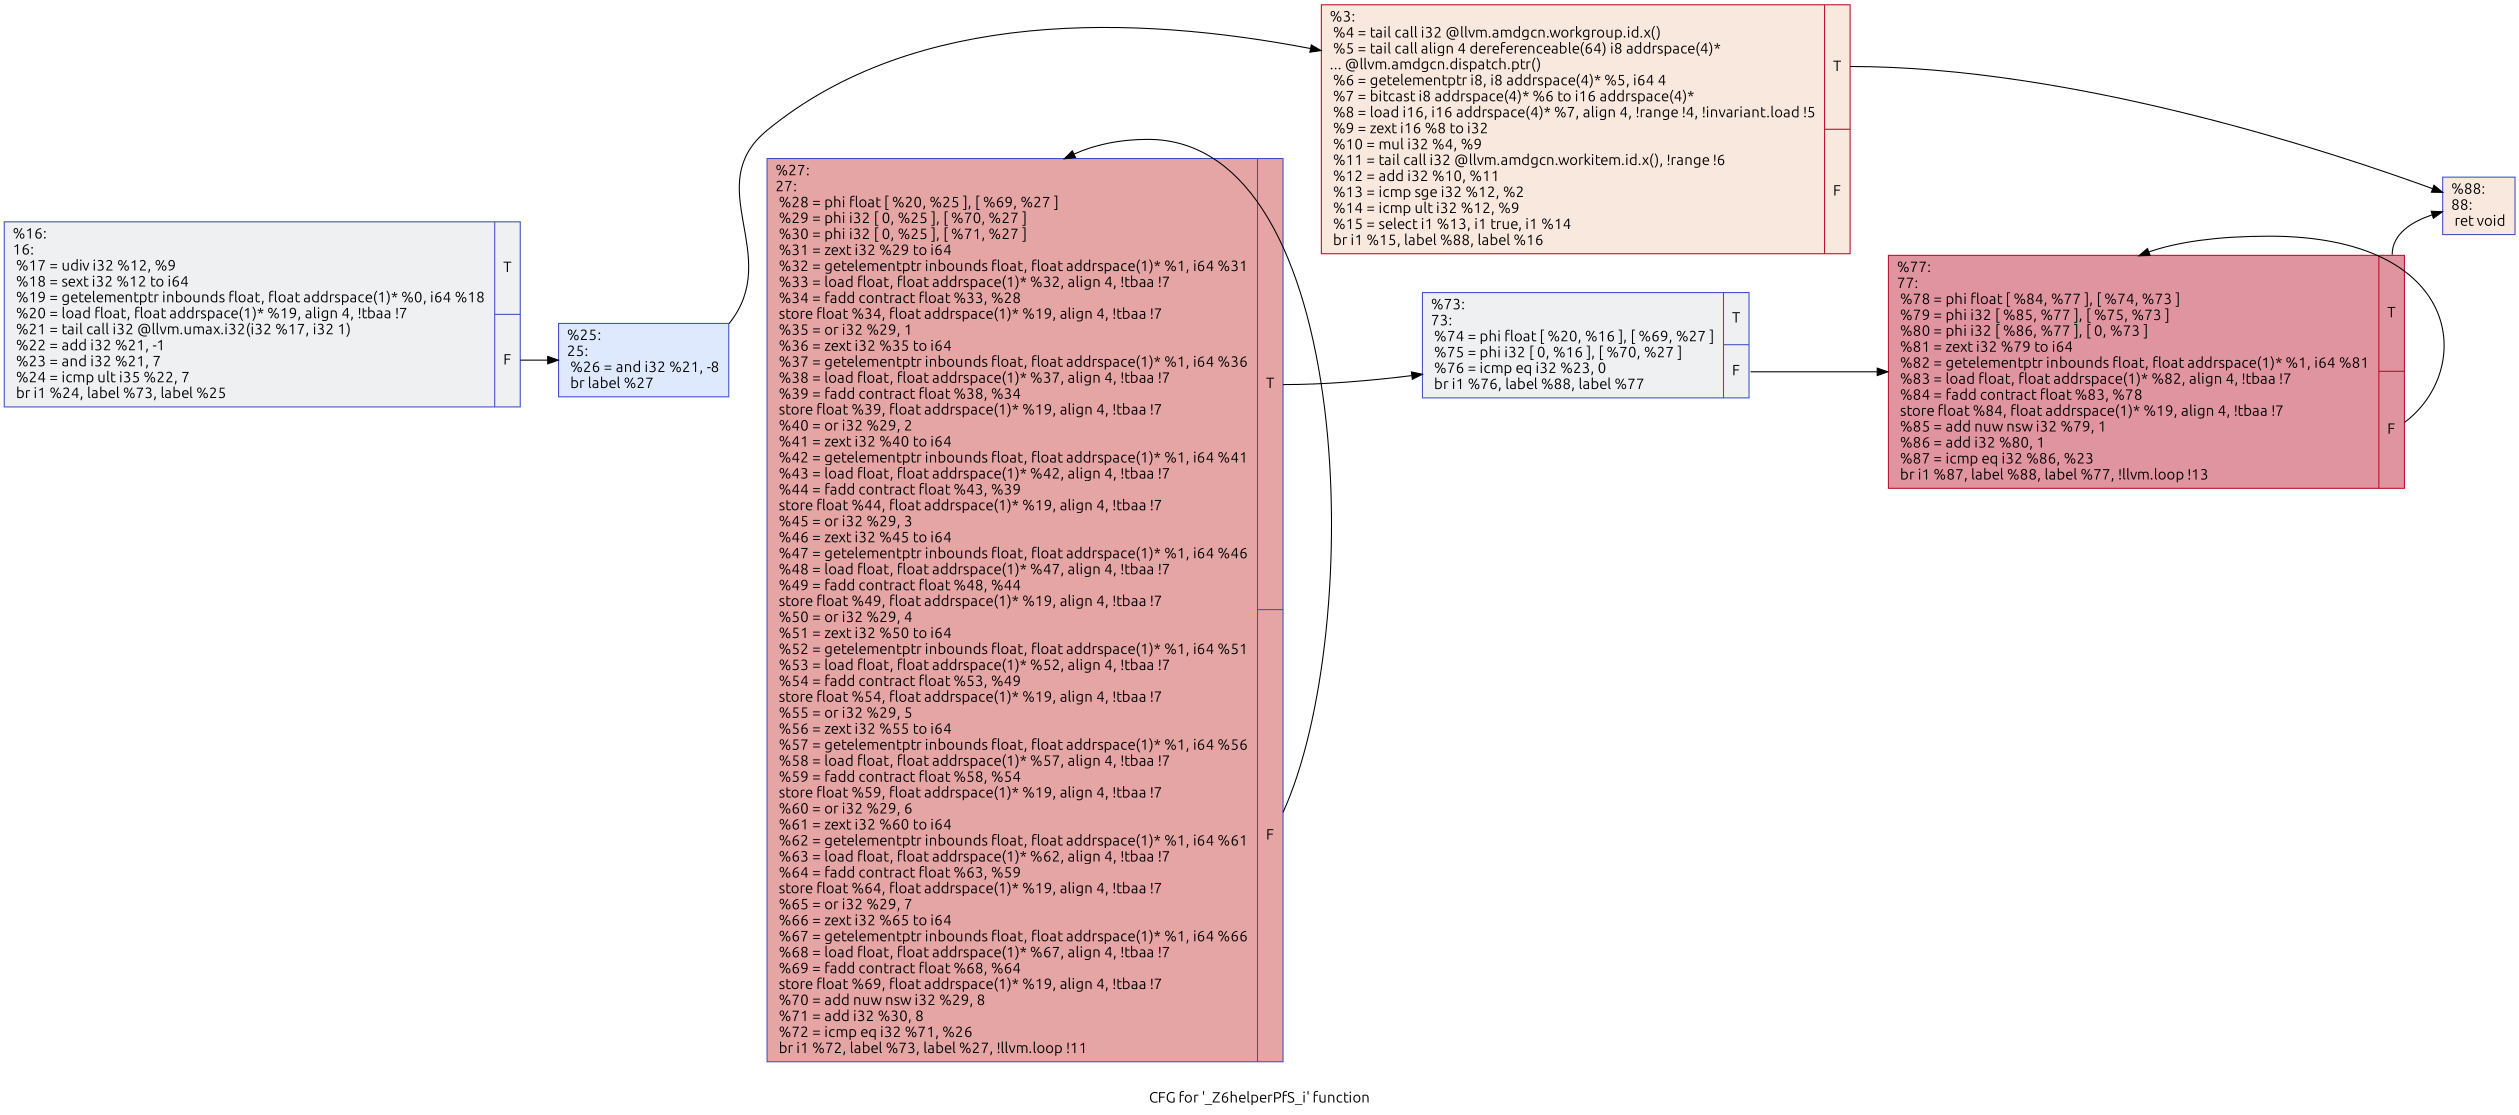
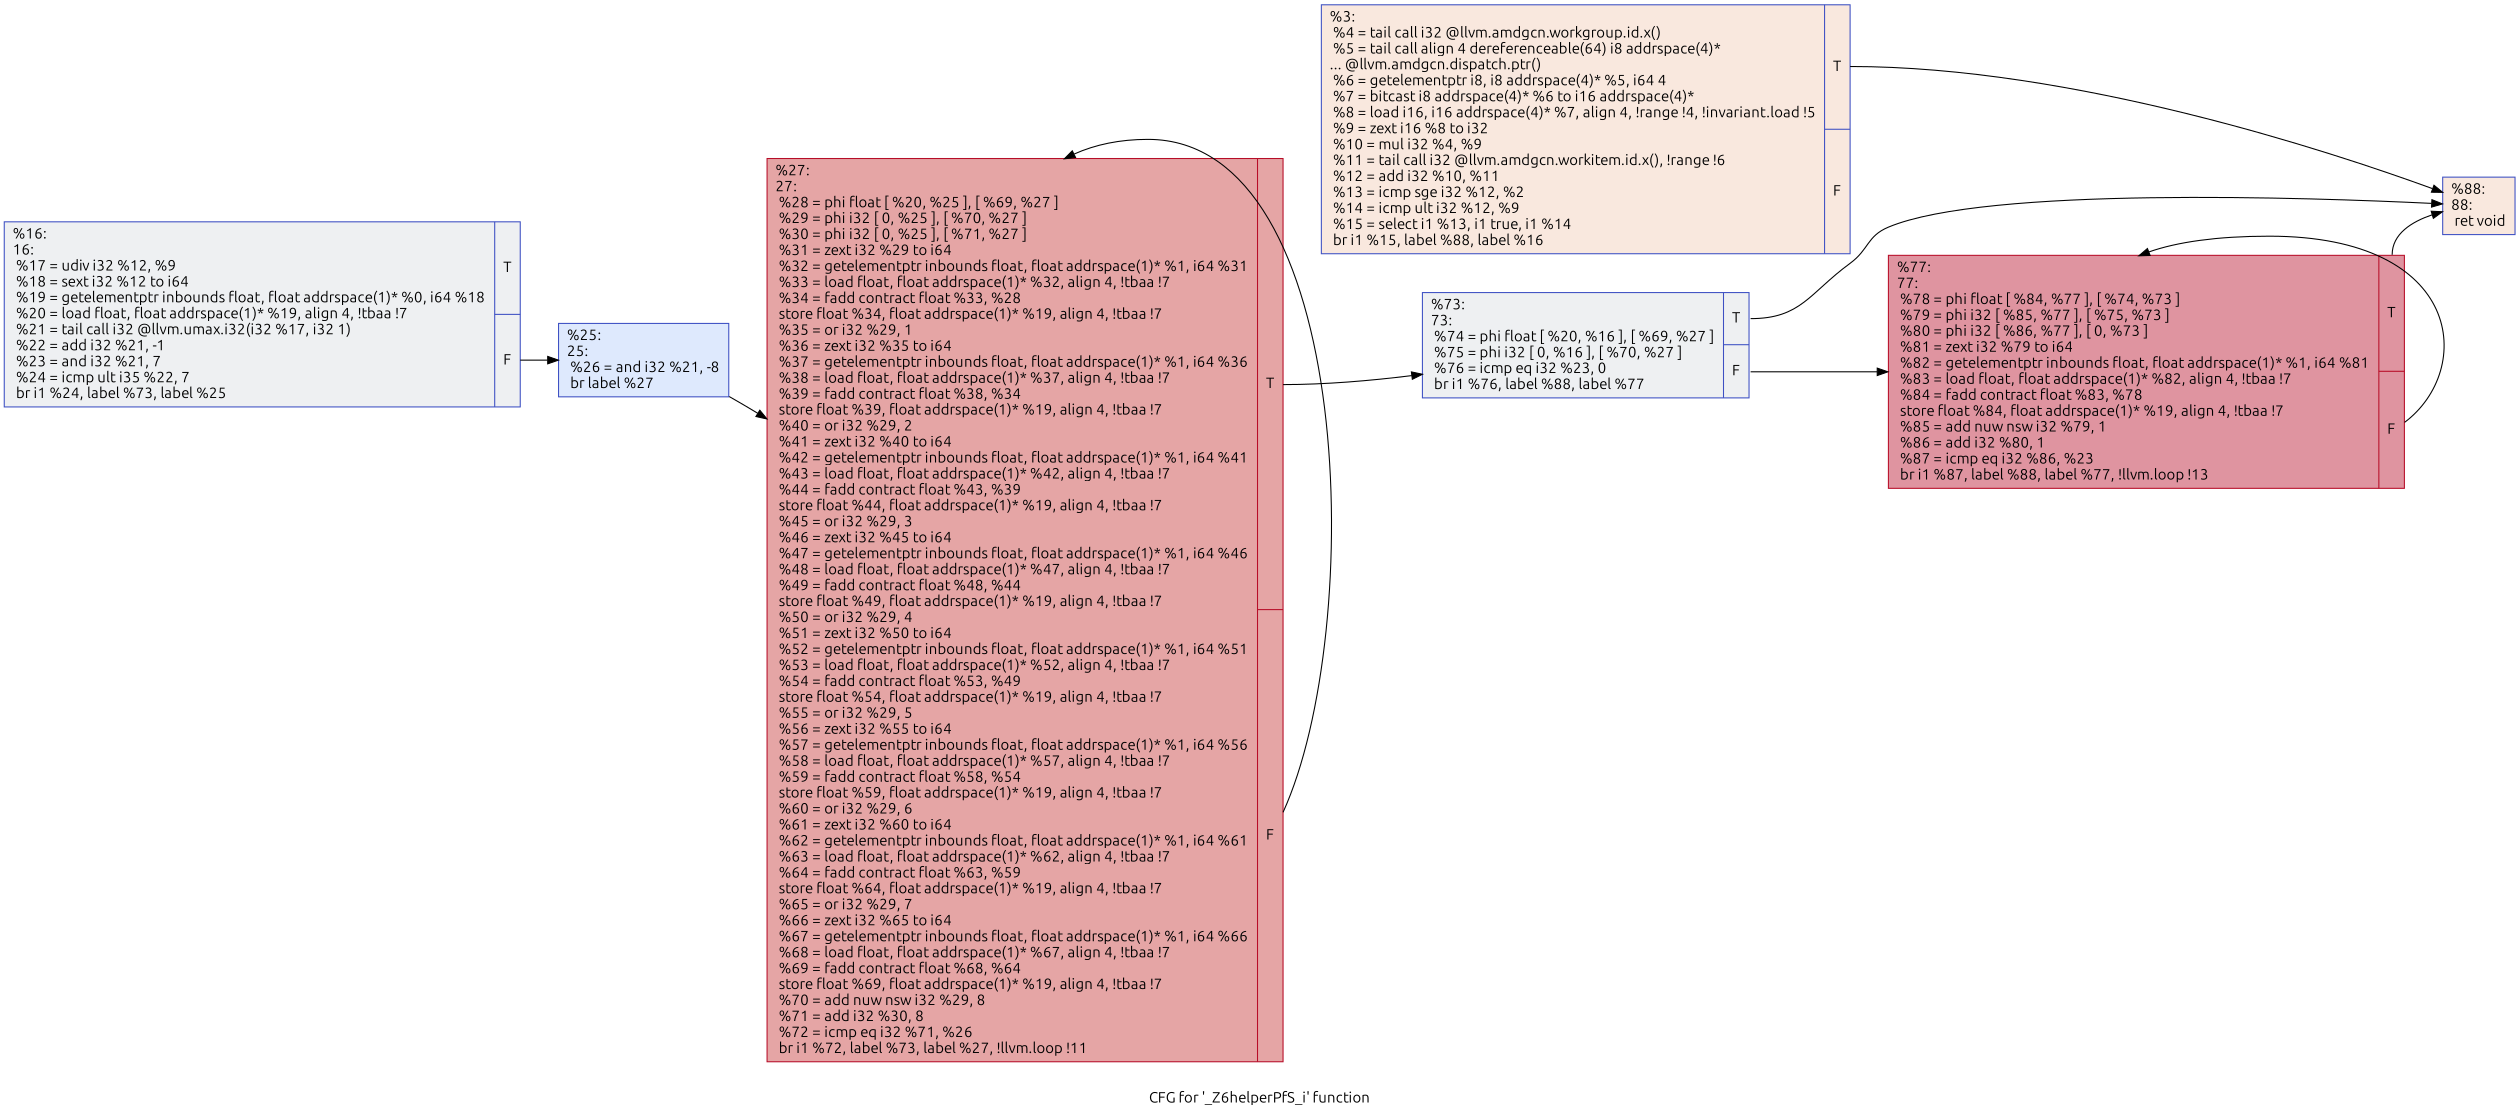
edge "%25:" -> "%3:": now "%25:" -> "%27:"
node "%3:": color #b70d28ff -> #3d50c3ff
edge "%73:" -> "%88:": added
node "%27:": color #3d50c3ff -> #b70d28ff
